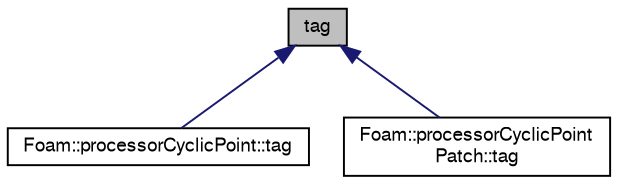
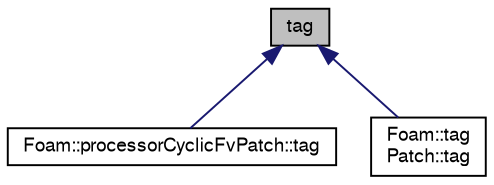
node "Foam::processorCyclicPoint::tag": label "Foam::processorCyclicPoint::tag" -> "Foam::processorCyclicFvPatch::tag"
node "Foam::processorCyclicPoint Patch::tag": label "Foam::processorCyclicPoint Patch::tag" -> "Foam::tag Patch::tag"
